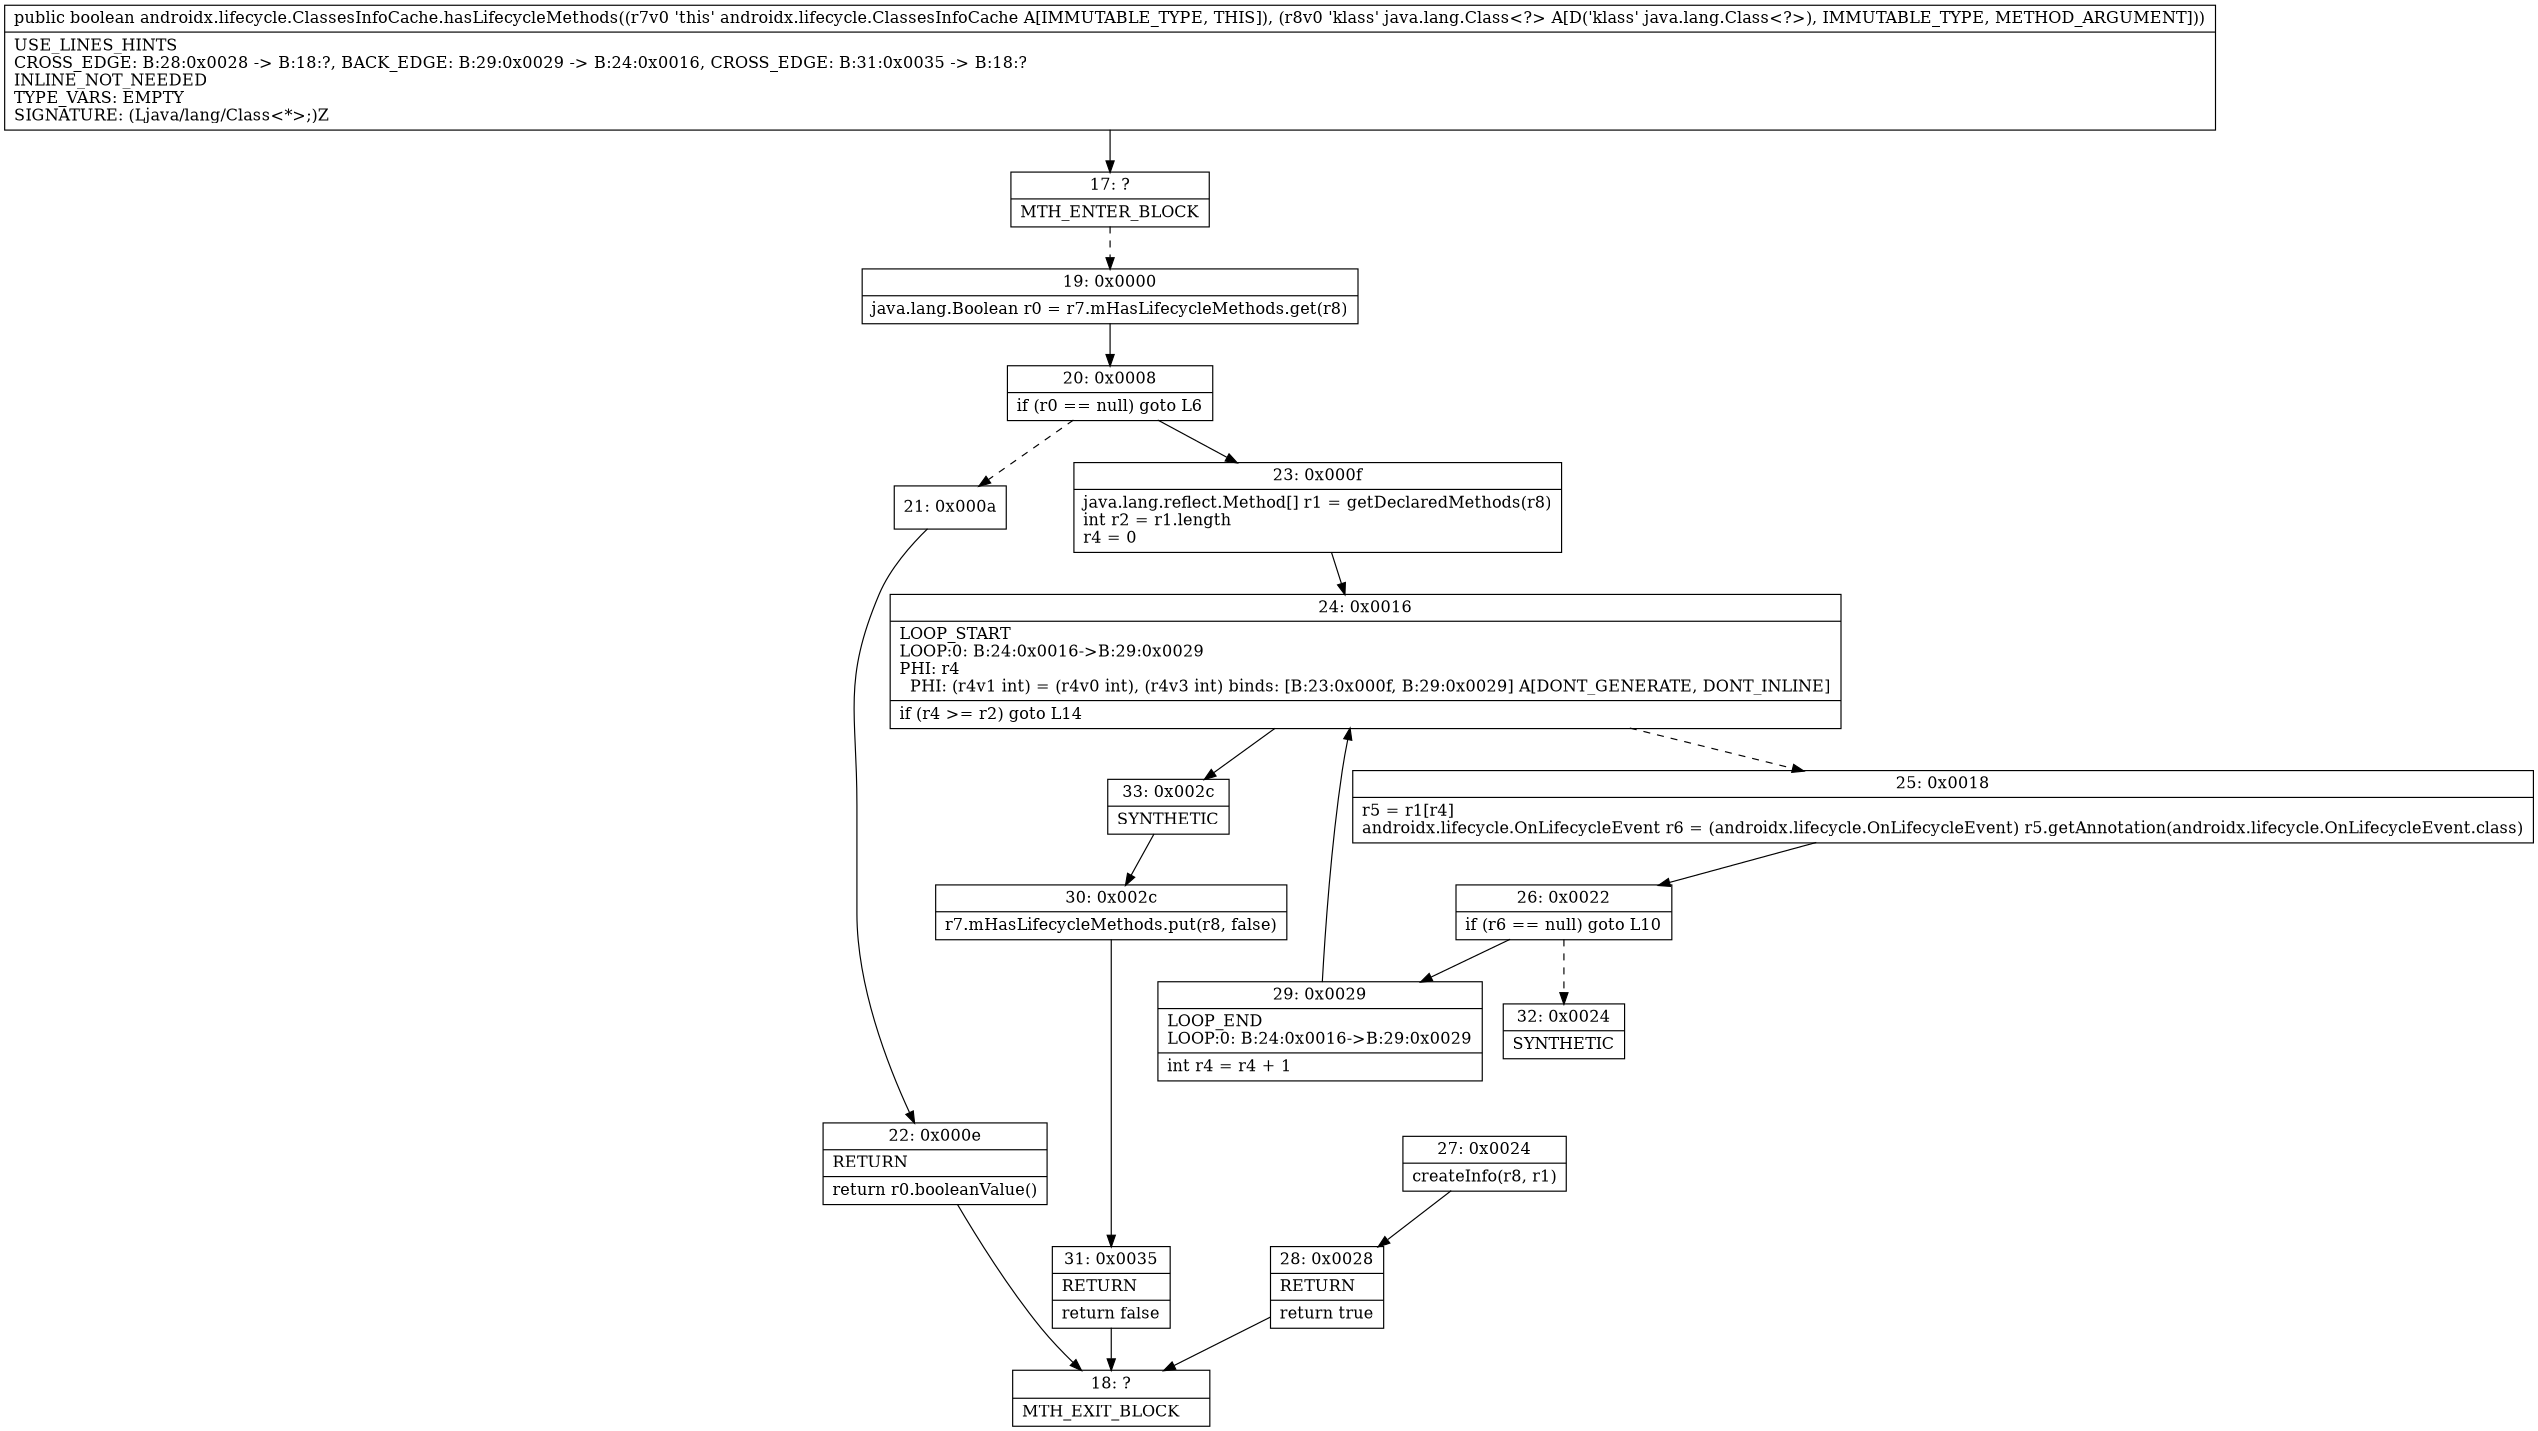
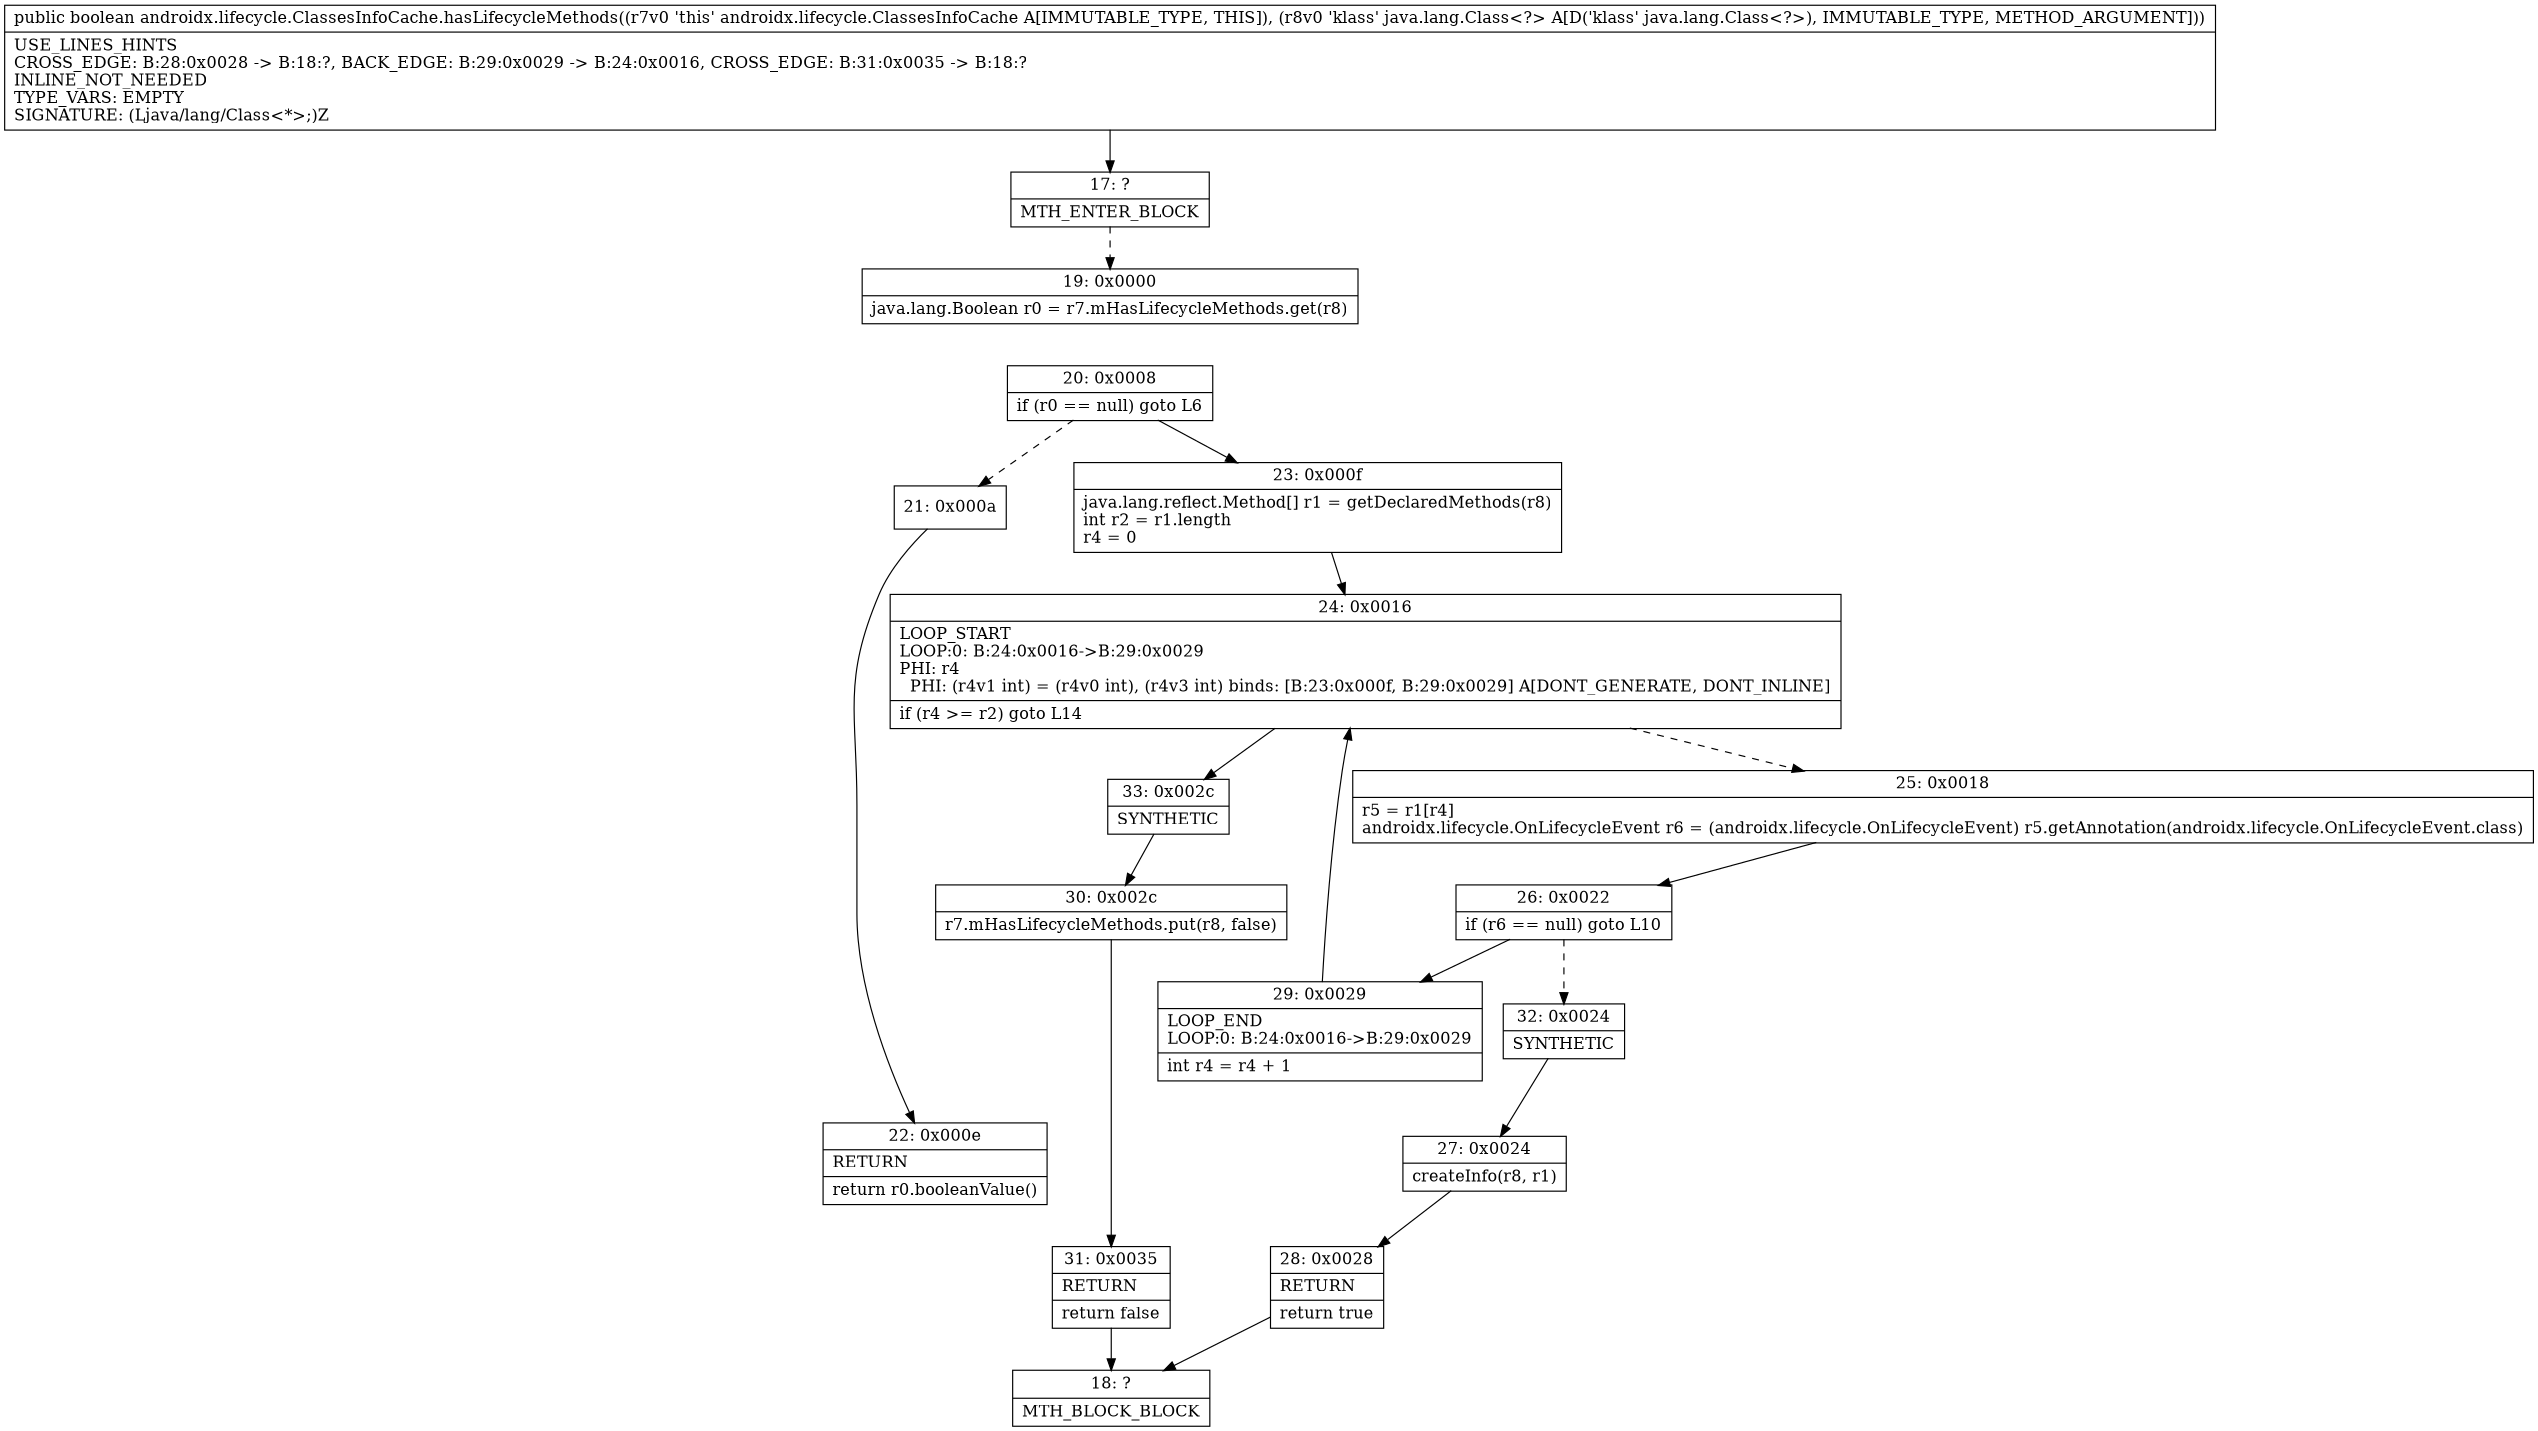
edge "19: 0x0000" -> "20: 0x0008": removed
edge "32: 0x0024" -> "27: 0x0024": added
edge "22: 0x000e" -> "18: ?": removed
node "18: ?": text "MTH_EXIT_BLOCK" -> "MTH_BLOCK_BLOCK"
